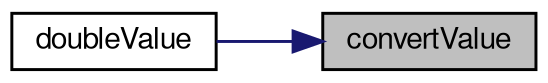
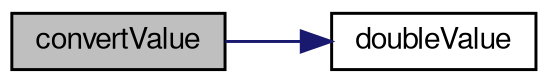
edge "doubleValue" -> "convertValue": reversed
